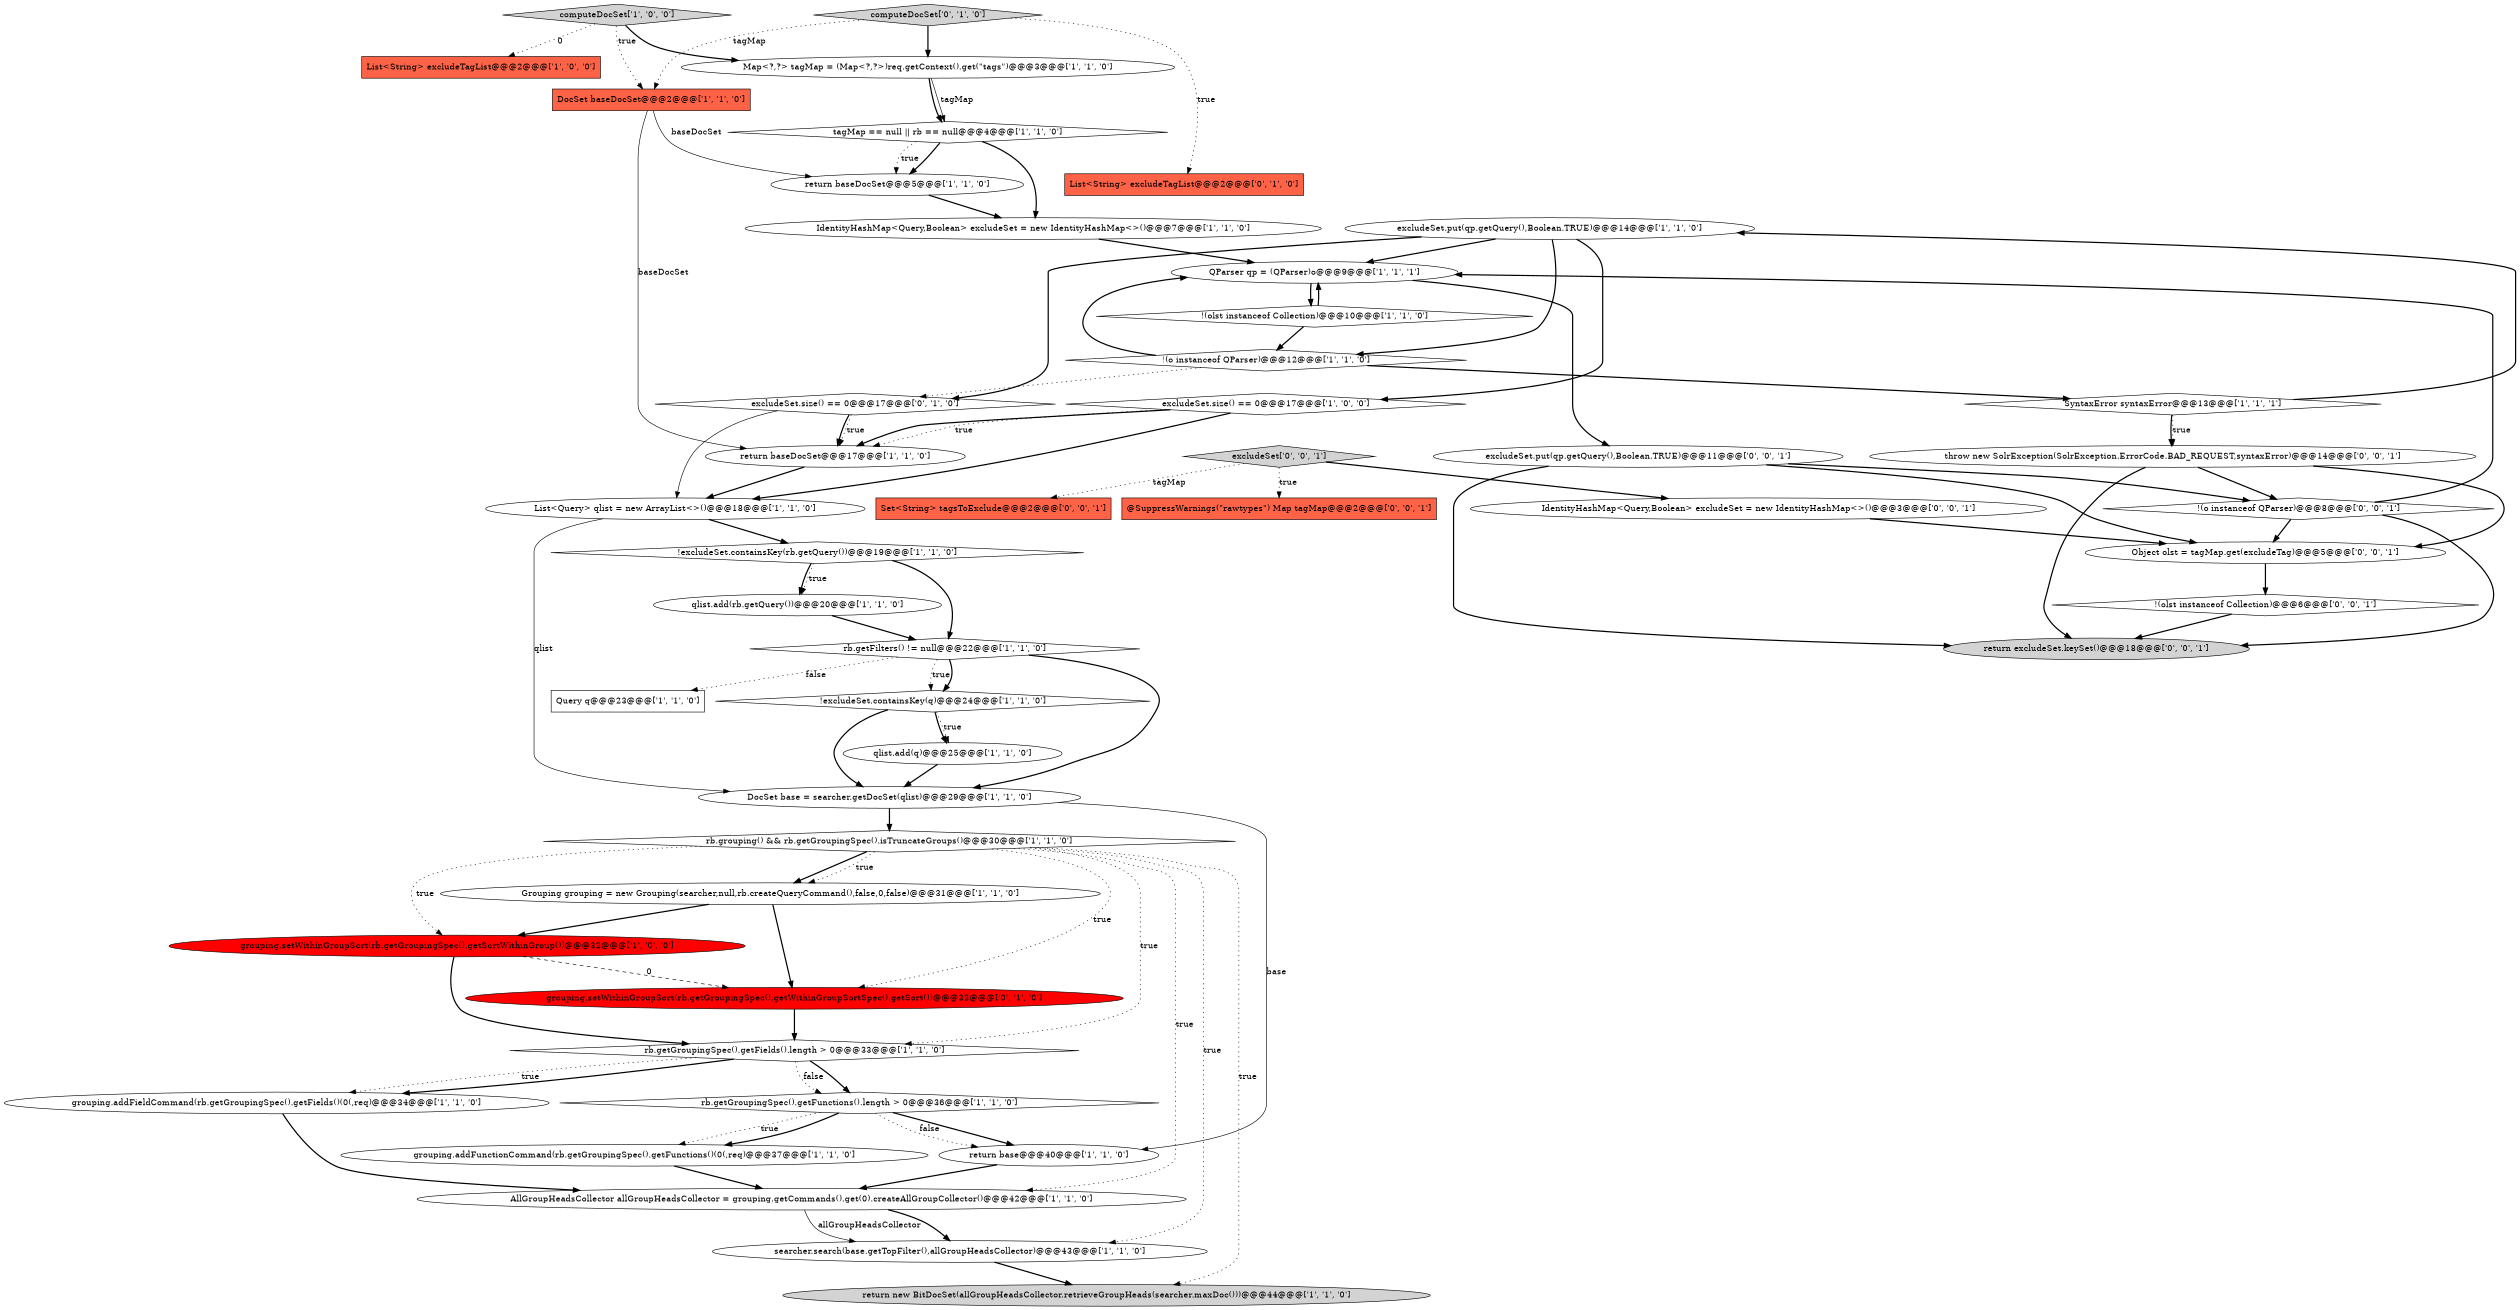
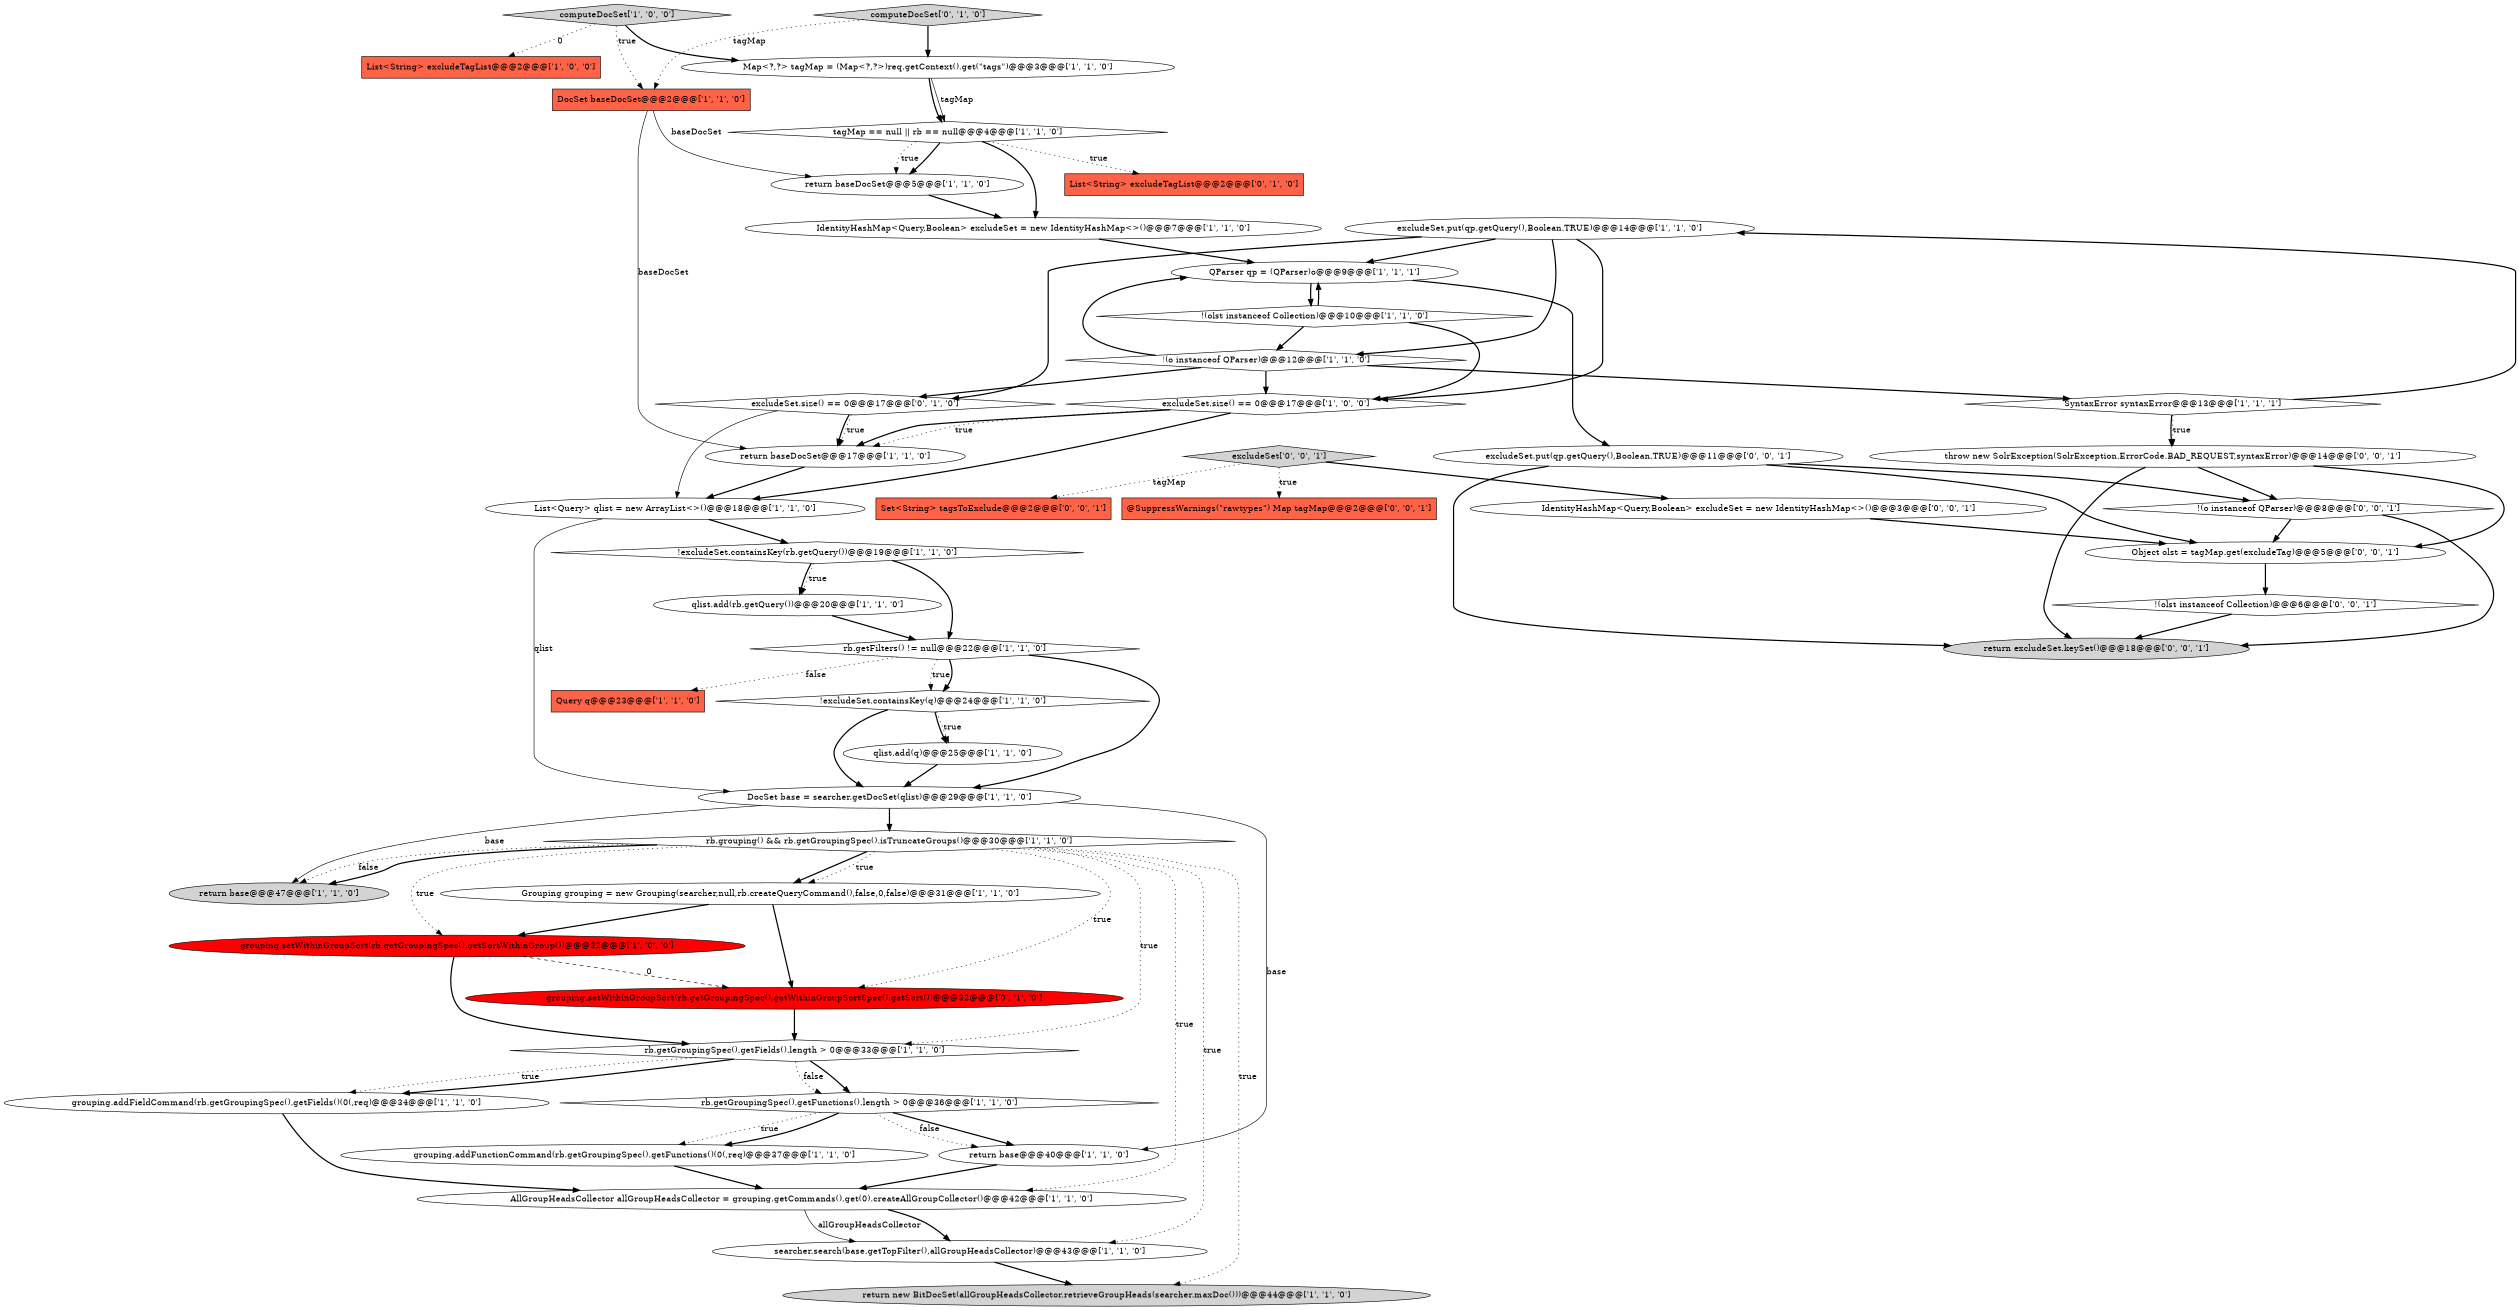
edge "computeDocSet['0', '1', '0']" -> "List<String> excludeTagList@@@2@@@['0', '1', '0']": now "tagMap == null || rb == null@@@4@@@['1', '1', '0']" -> "List<String> excludeTagList@@@2@@@['0', '1', '0']"
edge "!(o instanceof QParser)@@@8@@@['0', '0', '1']" -> "QParser qp = (QParser)o@@@9@@@['1', '1', '1']": removed
edge "!(olst instanceof Collection)@@@10@@@['1', '1', '0']" -> "excludeSet.size() == 0@@@17@@@['1', '0', '0']": added
edge "!(o instanceof QParser)@@@12@@@['1', '1', '0']" -> "excludeSet.size() == 0@@@17@@@['1', '0', '0']": added
edge "!(o instanceof QParser)@@@12@@@['1', '1', '0']" -> "excludeSet.size() == 0@@@17@@@['0', '1', '0']": style dotted -> bold
node "Query q@@@23@@@['1', '1', '0']": fillcolor white -> tomato
node "return base@@@47@@@['1', '1', '0']": added
